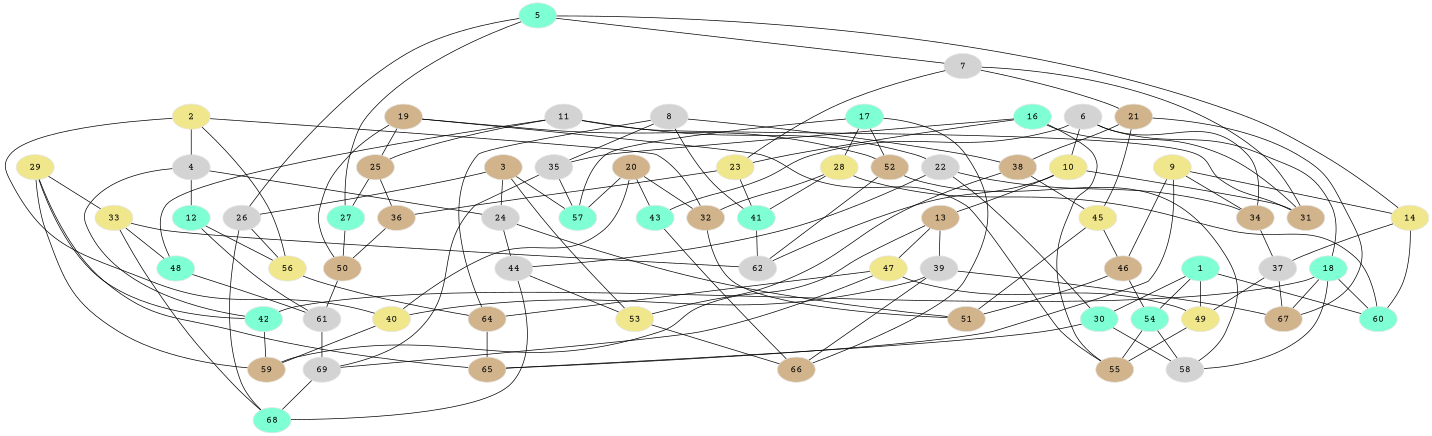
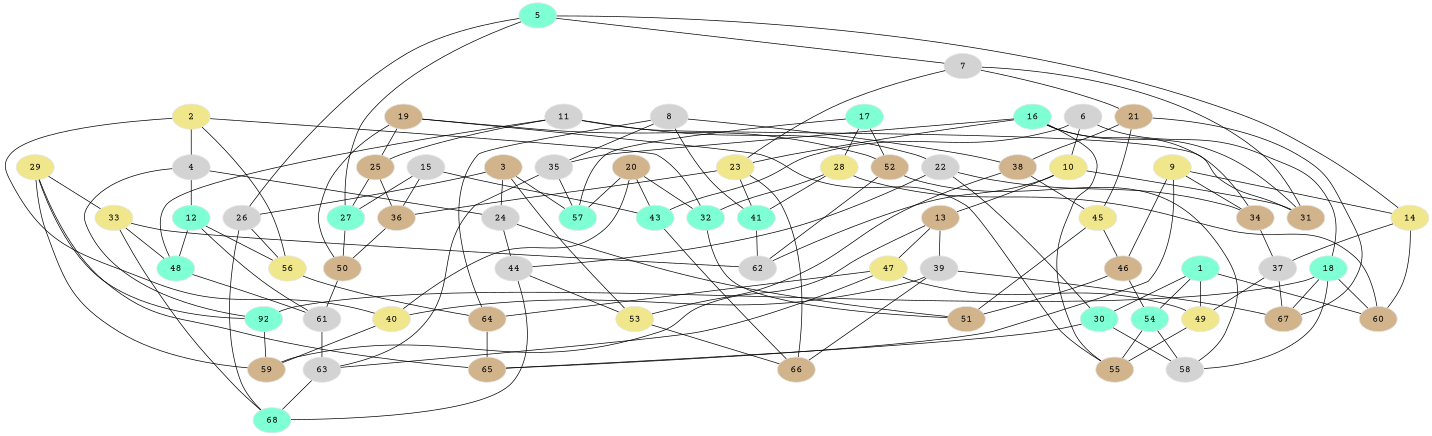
edge "6" -- "34": now "16" -- "34"
node "15": added
node "32": fillcolor tan -> aquamarine
edge "12" -- "48": added
edge "17" -- "66": now "23" -- "66"
node "42": label "42" -> "92"
node "60": fillcolor aquamarine -> tan
node "69": label "69" -> "63"
